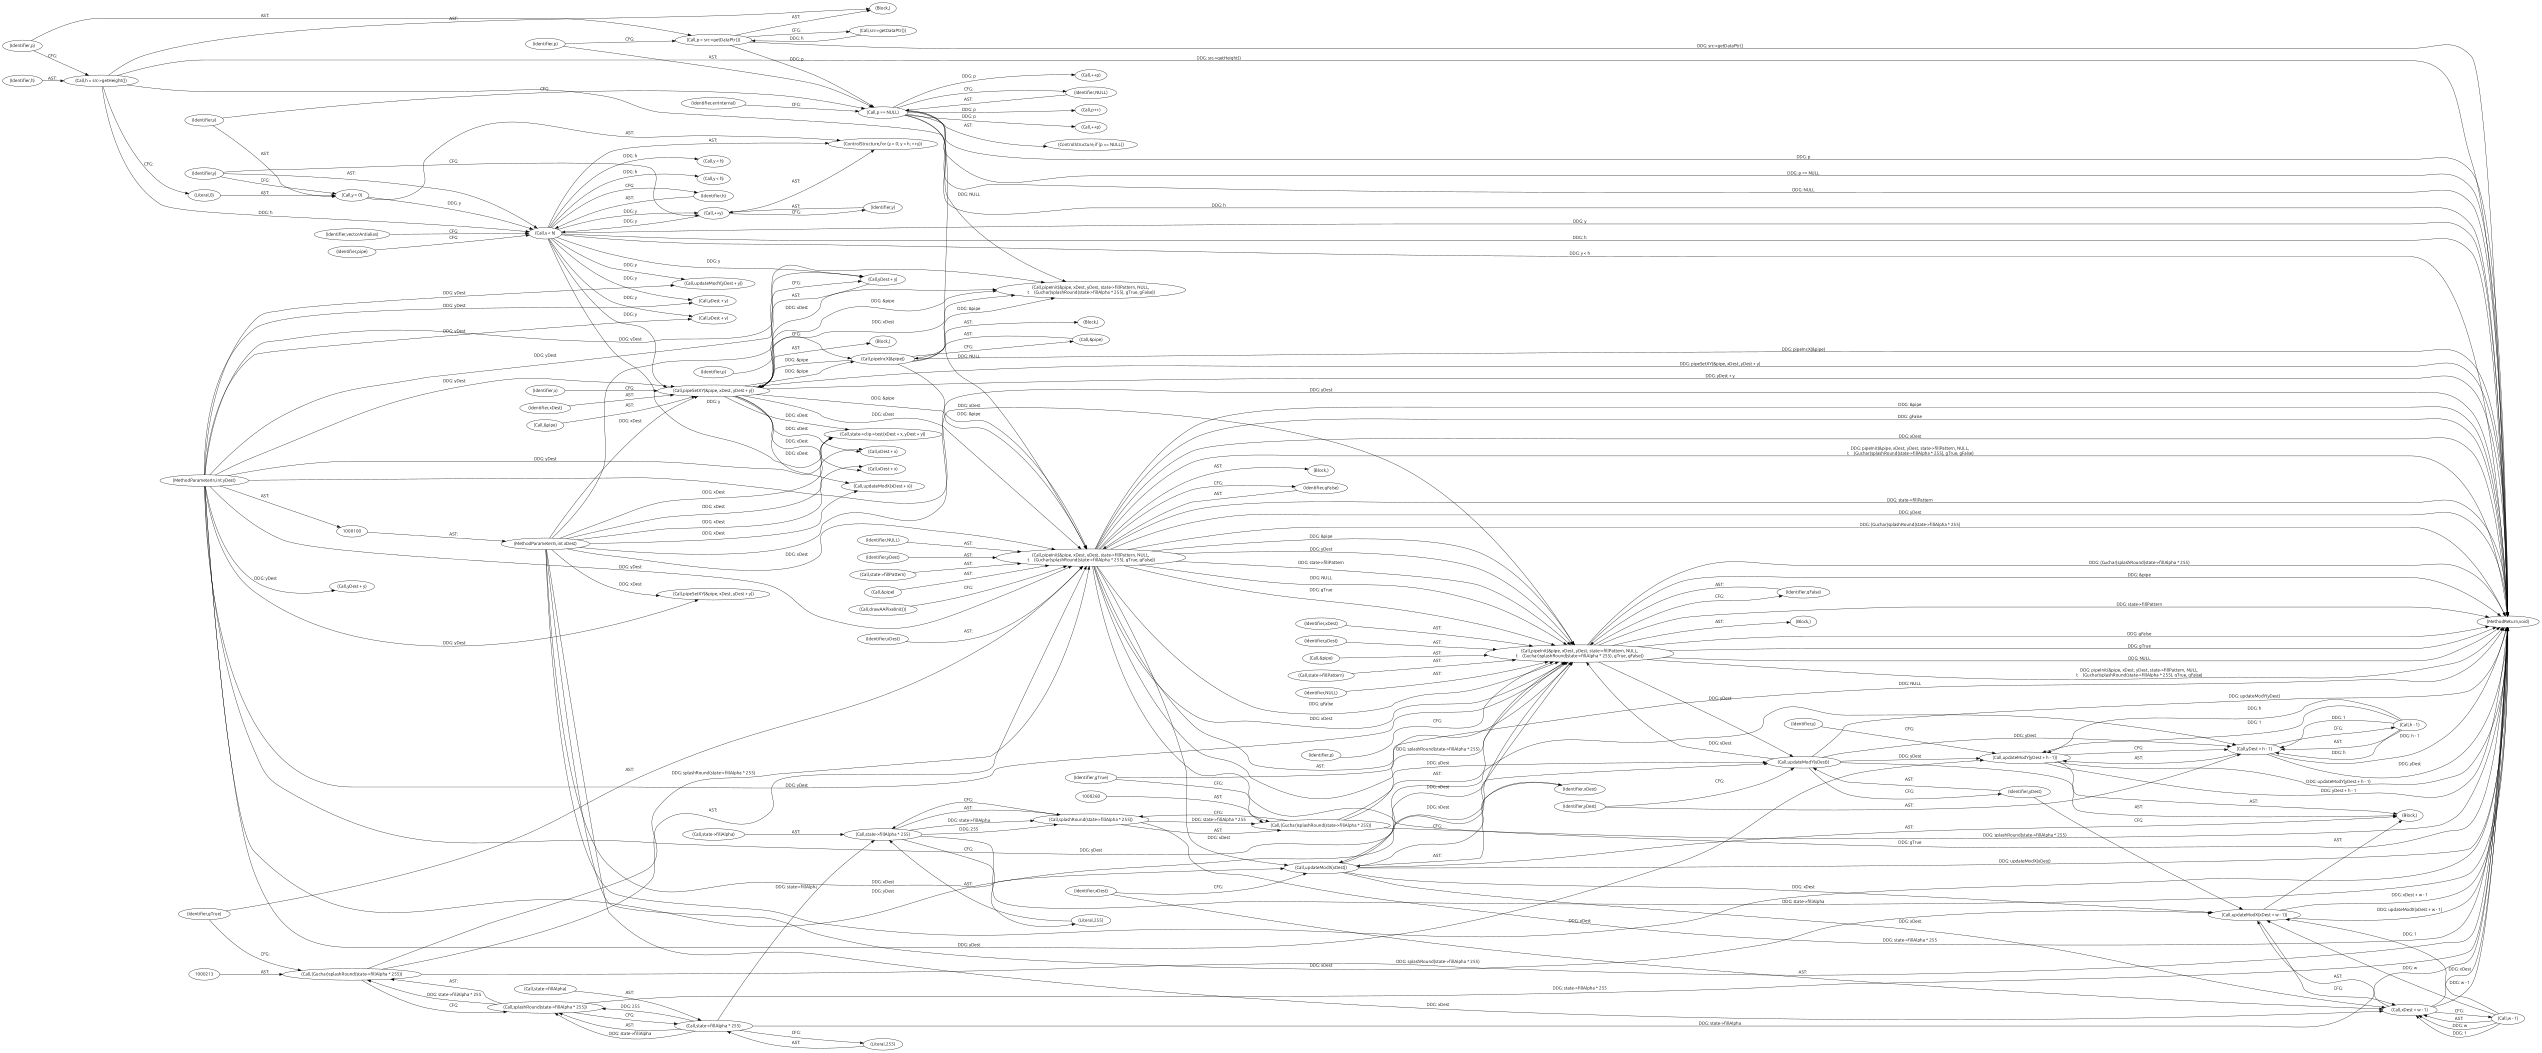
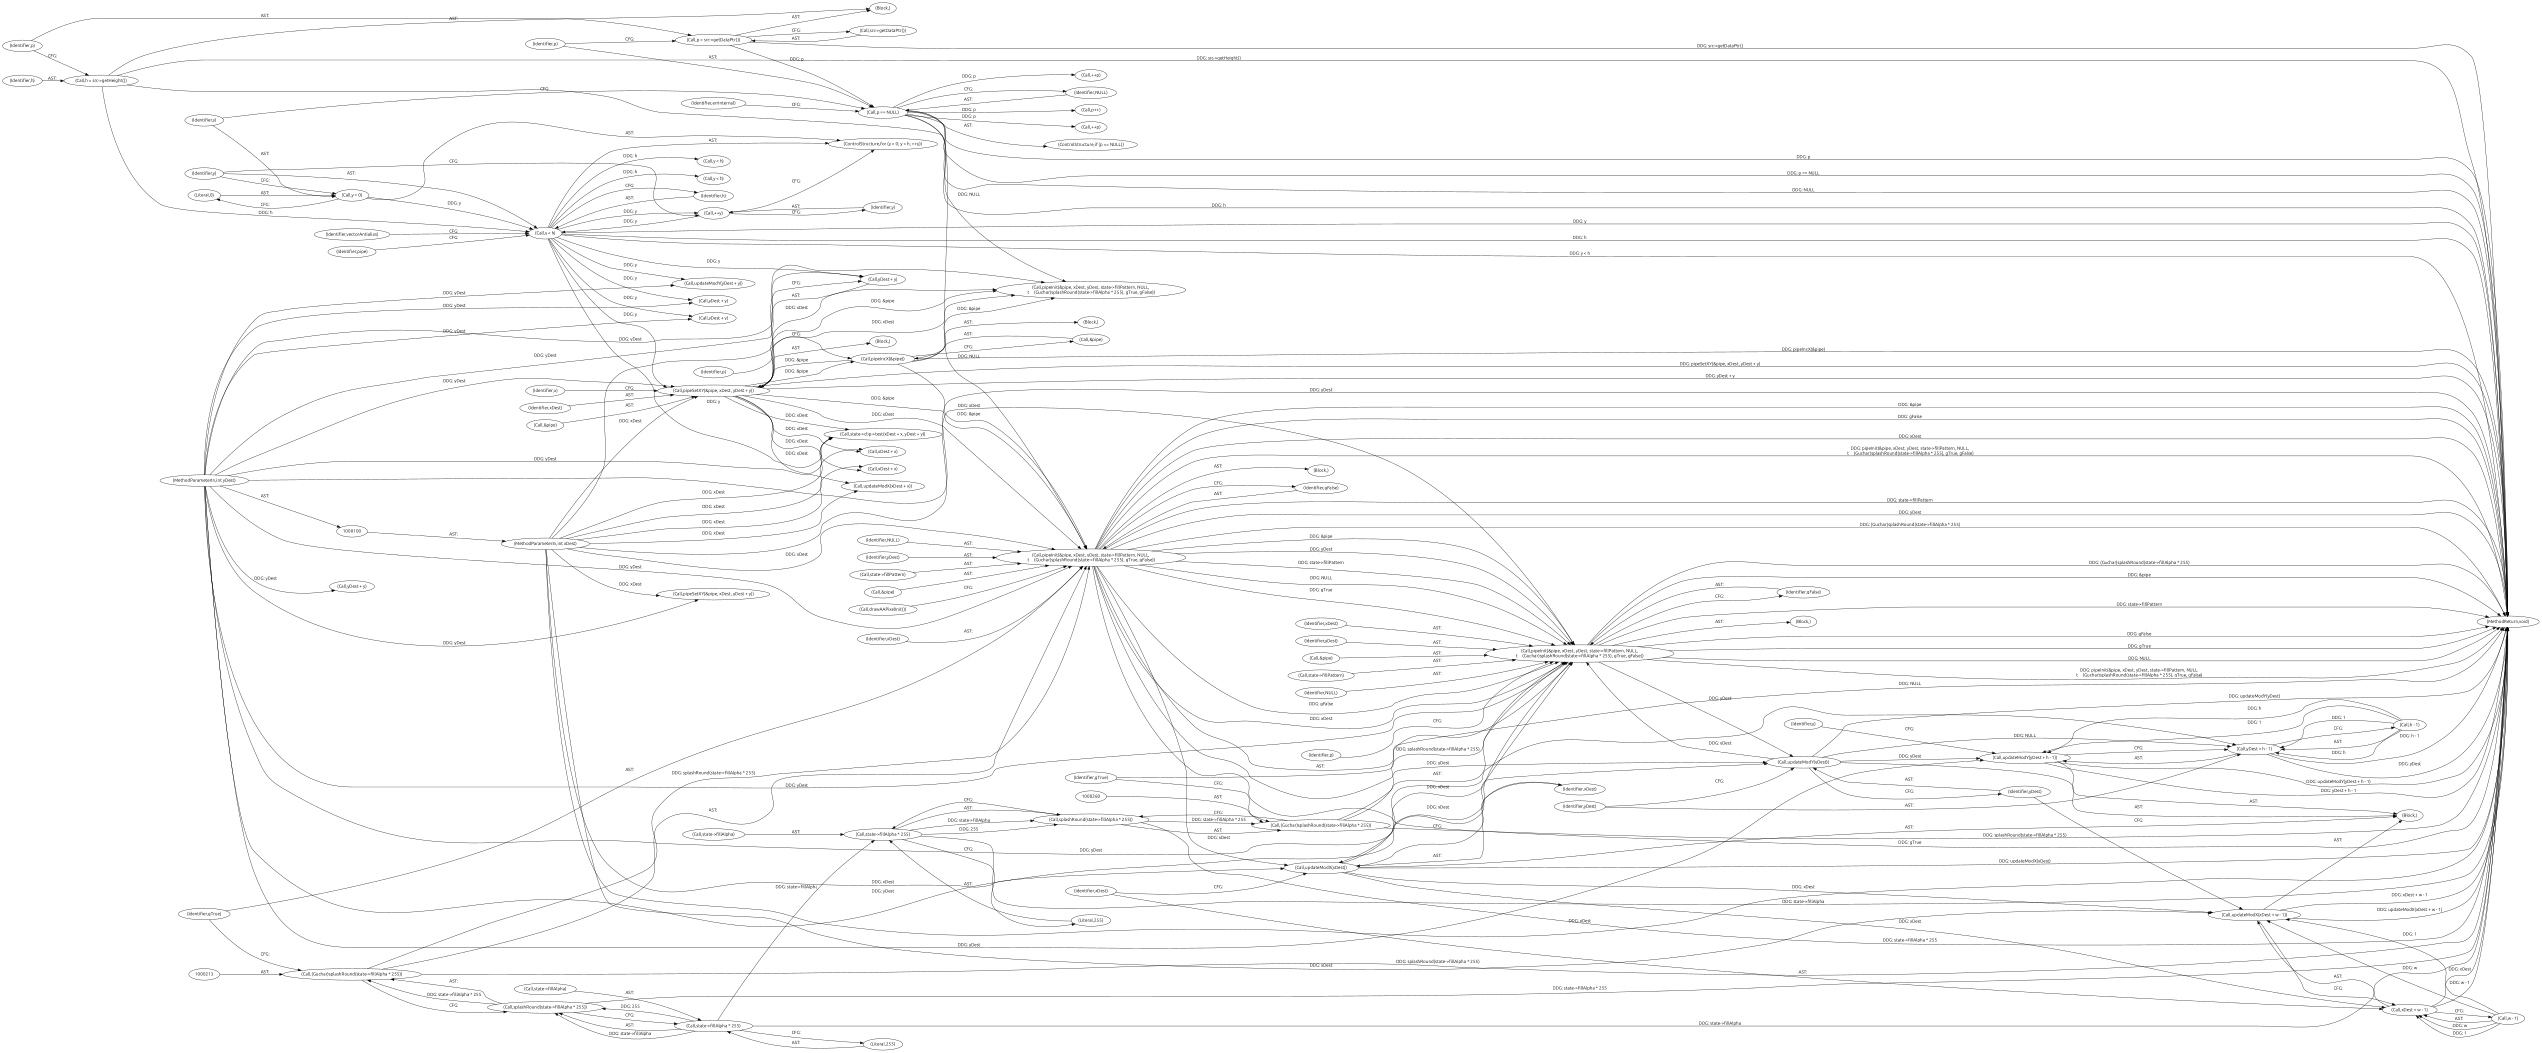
edge "(Call,src->getDataPtr())" -> "(Call,p = src->getDataPtr())": label "DDG: h" -> "AST: "
edge "(Call,h = src->getHeight())" -> "(Literal,0)": now "(Call,y = 0)" -> "(Literal,0)"
edge "(Call,++y)" -> "(ControlStructure,for (y = 0; y < h; ++y))": label "AST: " -> "CFG: "
edge "(Call,updateModY(yDest))" -> "(Call,yDest + h - 1)": label "DDG: yDest" -> "DDG: NULL"
edge "(MethodParameterIn,int xDest)" -> "(Call,xDest + w - 1)": removed, label "DDG: xDest"
